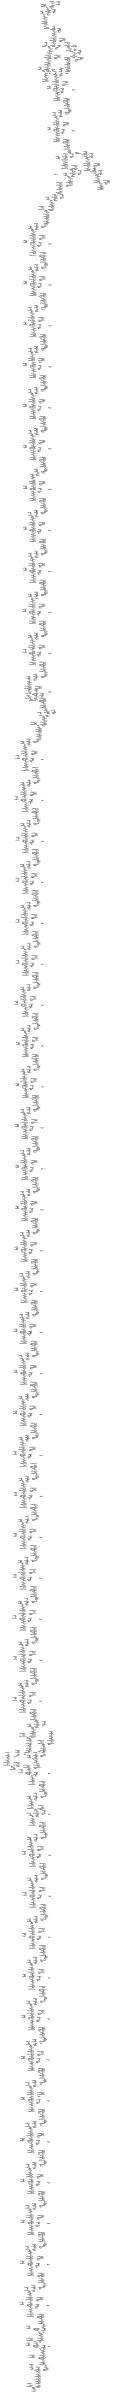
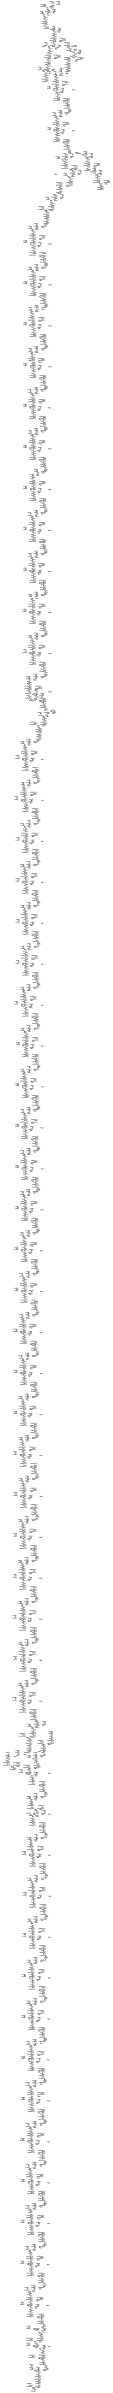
edge "555 Concat_nncf_361" -> "556 BatchNormalization_nncf_362": now "557 Constant_nncf_363" -> "556 BatchNormalization_nncf_362"
edge "1359 BatchNormalization_nncf_885" -> "1362 Mul_nncf_888": now "1359 BatchNormalization_nncf_885" -> "1364 Unsqueeze_nncf_890"
